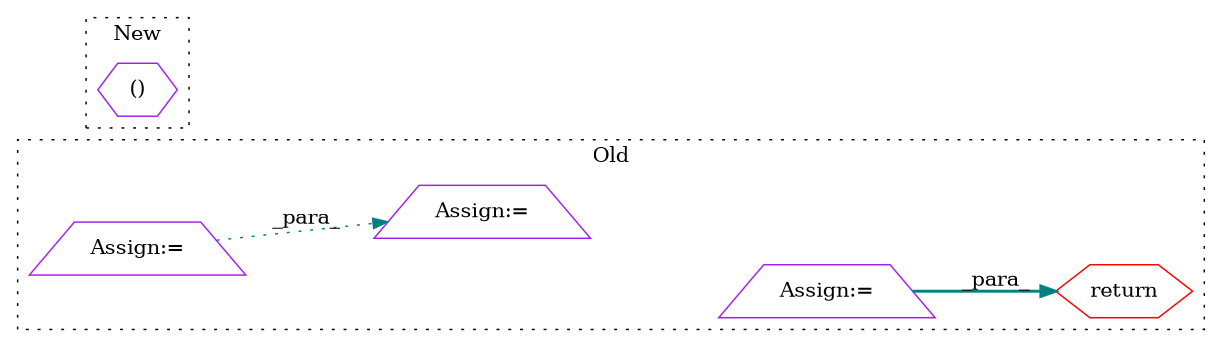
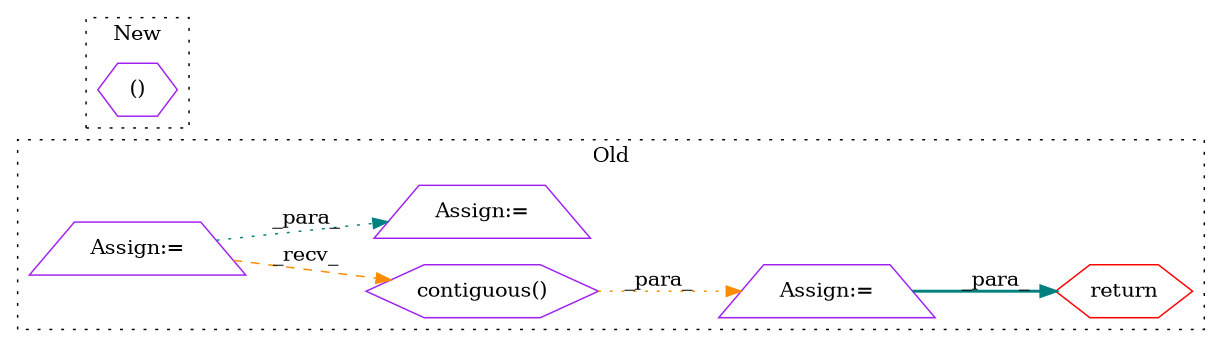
node "contiguous()": added
